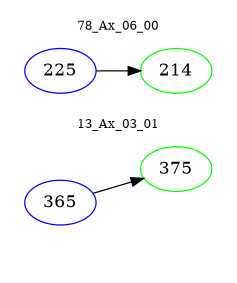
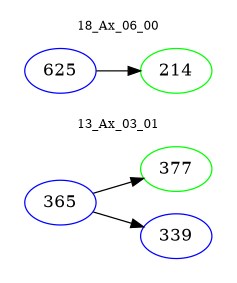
cluster "78_Ax_06_00": label "78_Ax_06_00" -> "18_Ax_06_00"
node "225": label "225" -> "625"
node "375": label "375" -> "377"
node "339": added
